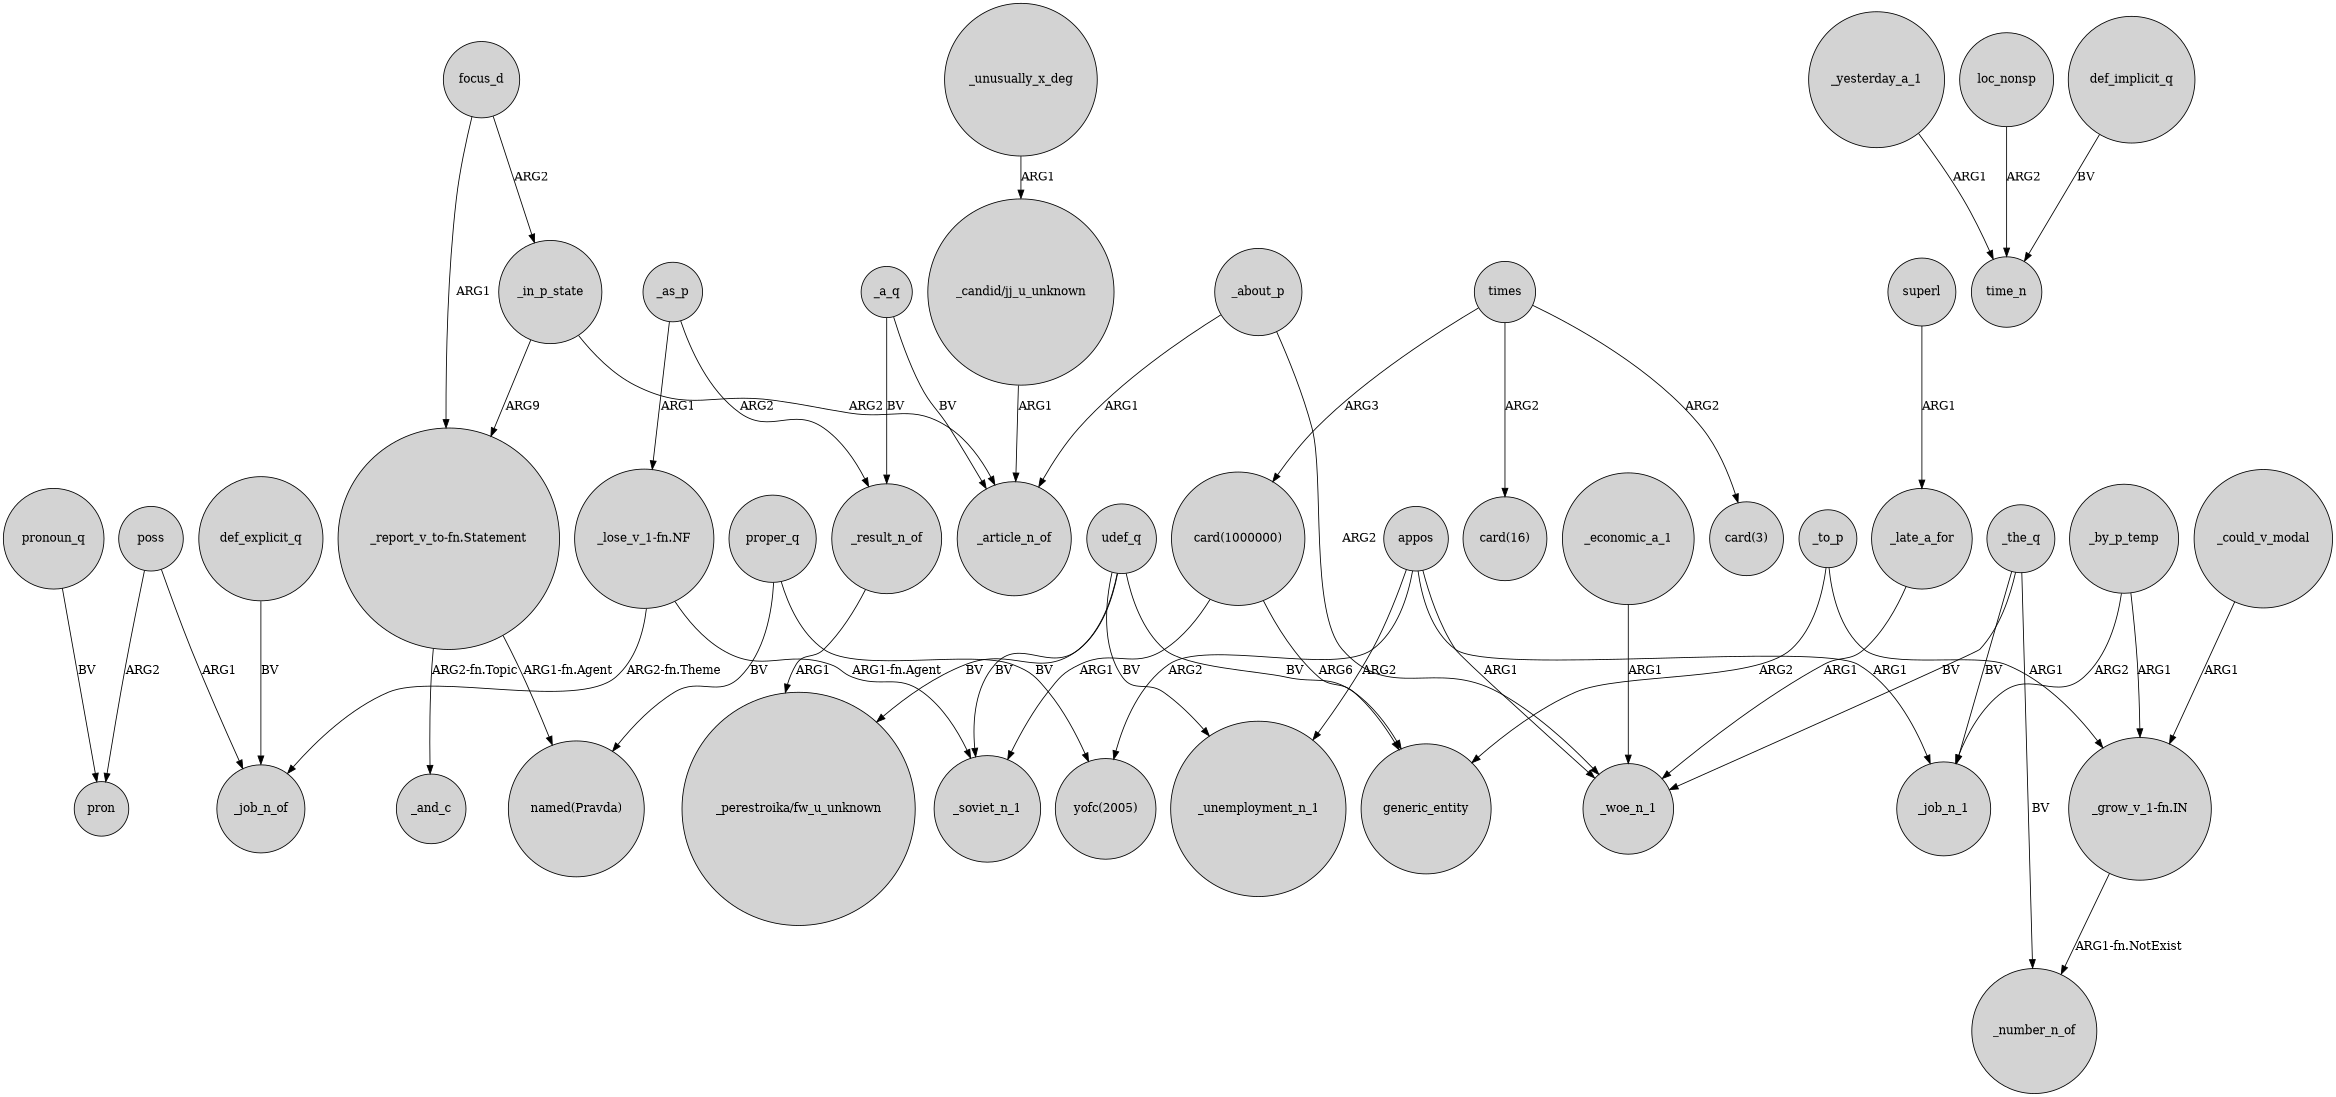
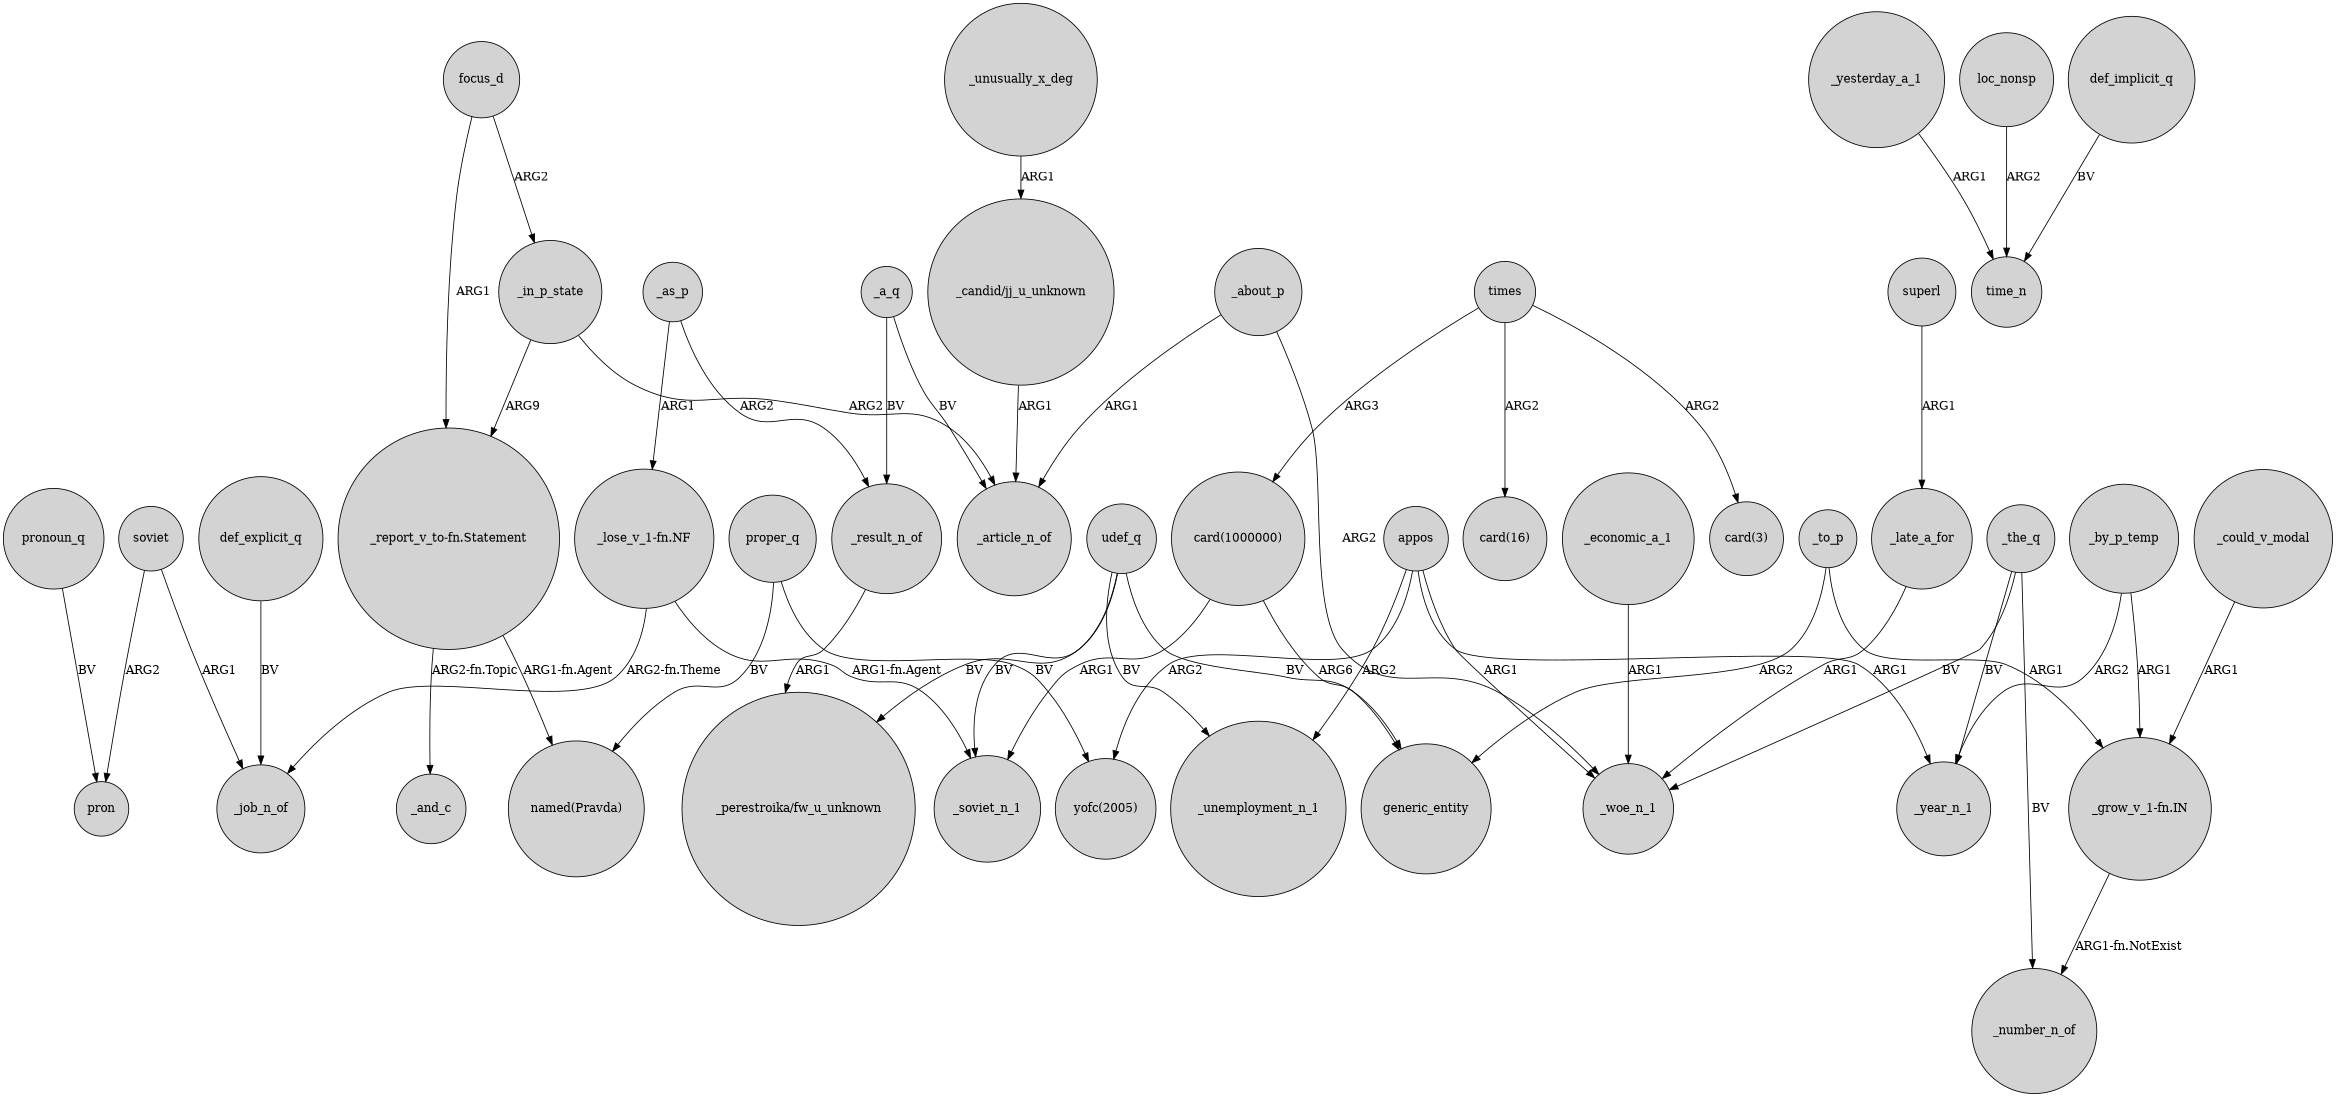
node "poss": label "poss" -> "soviet"
node "_job_n_1": label "_job_n_1" -> "_year_n_1"
